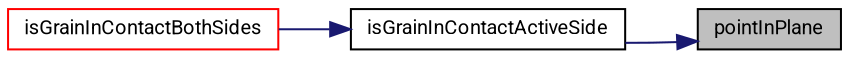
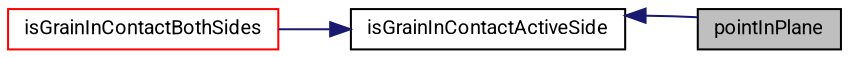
edge "isGrainInContactActiveSide" -> "pointInPlane": reversed
